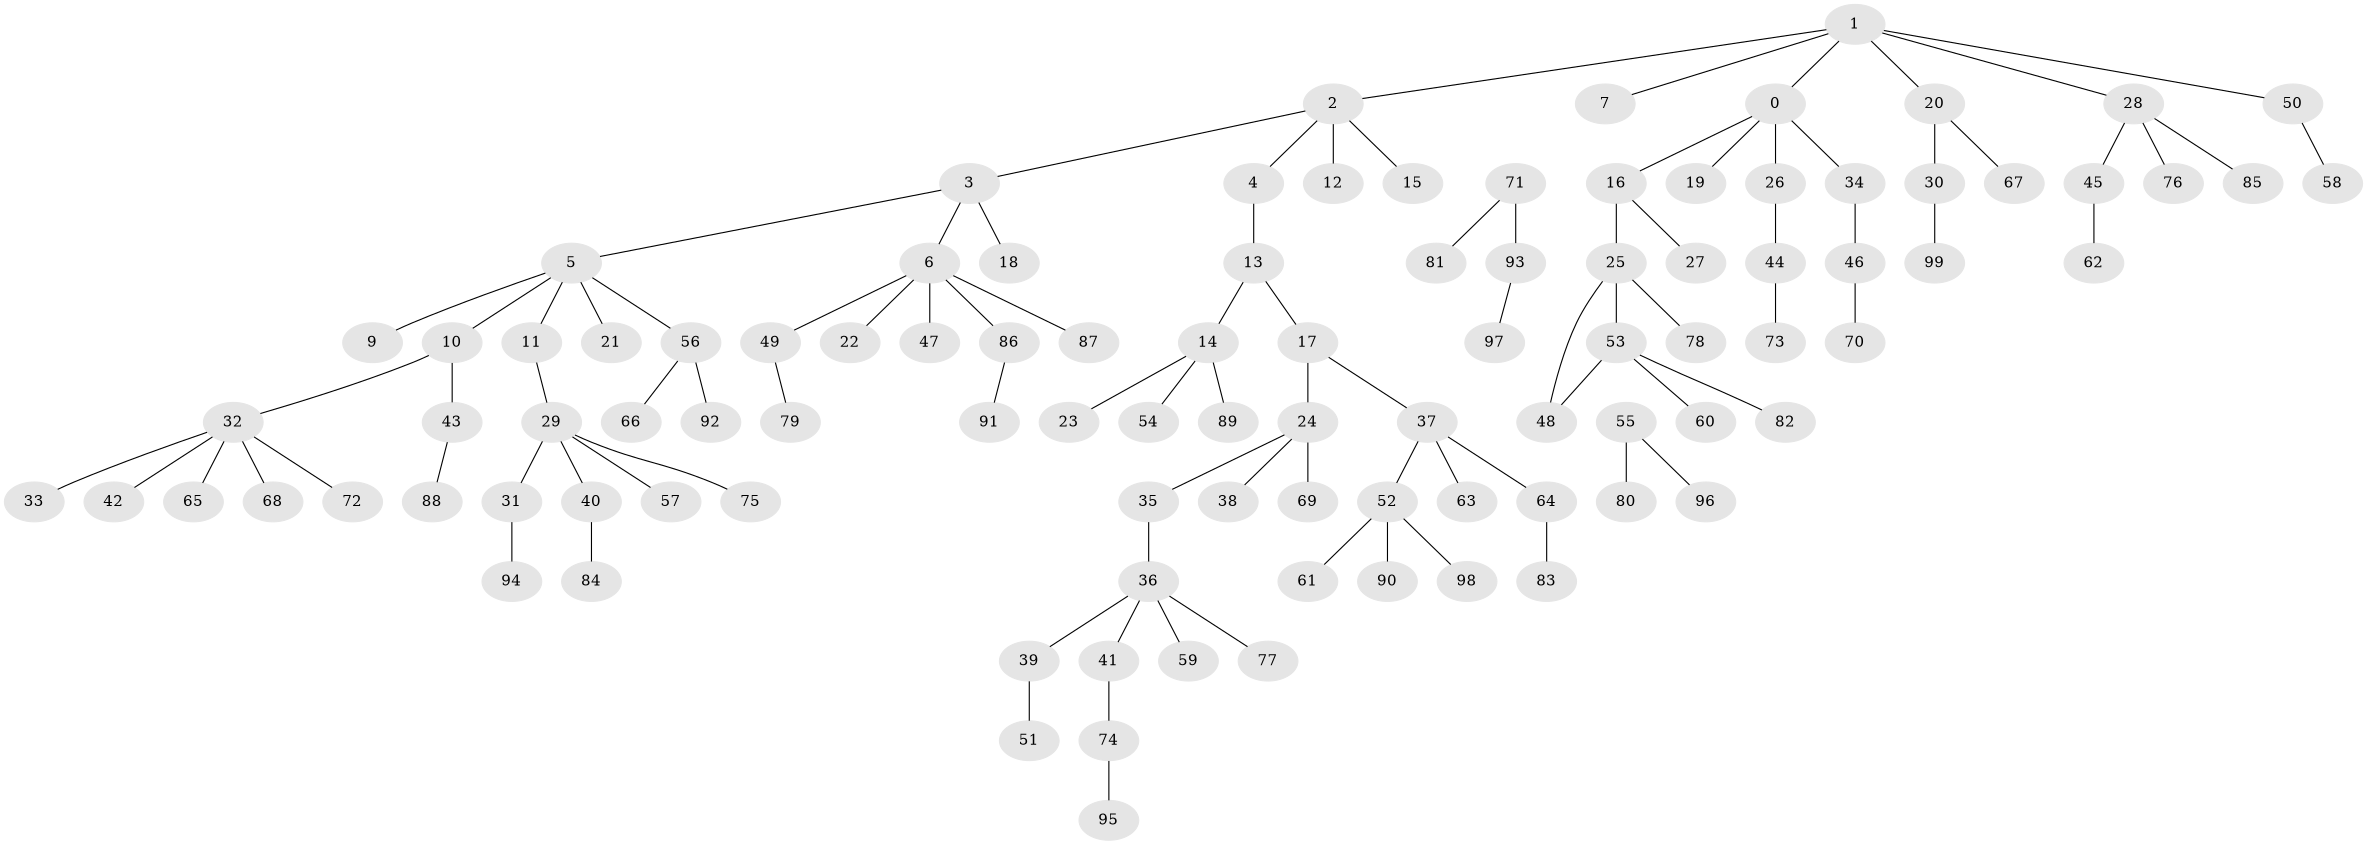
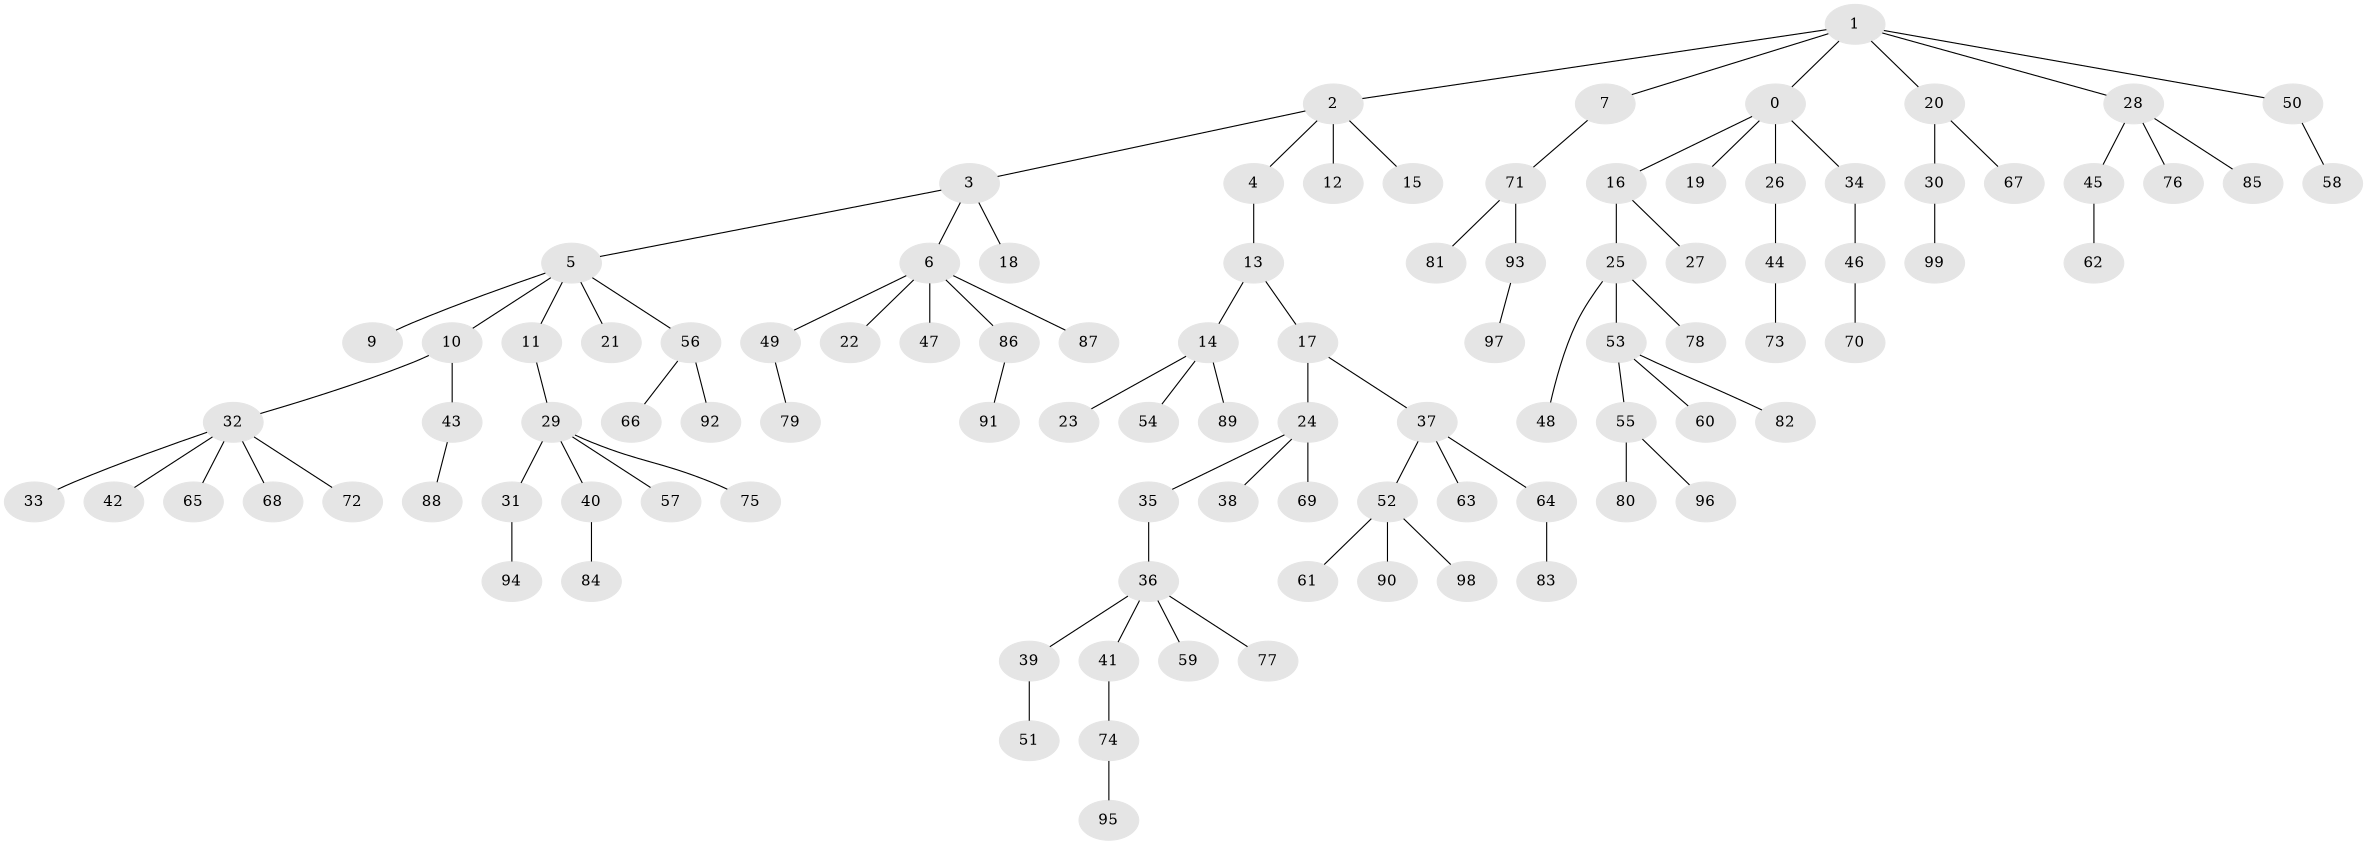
edge "7" -- "71": added
edge "53" -- "48": now "53" -- "55"
